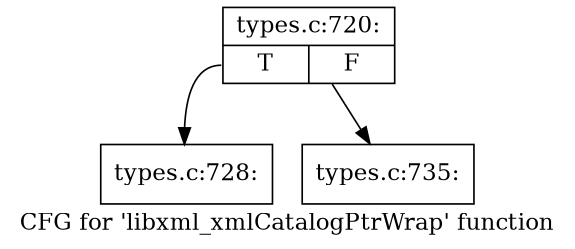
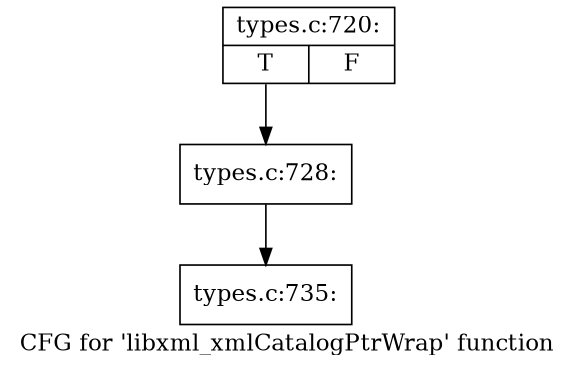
edge "types.c:720:" -> "types.c:735:": now "types.c:728:" -> "types.c:735:"
